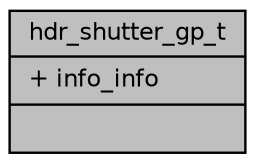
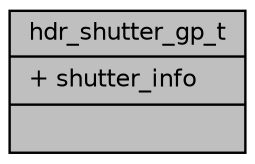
node "hdr_shutter_gp_t": text "+ info_info" -> "+ shutter_info"
